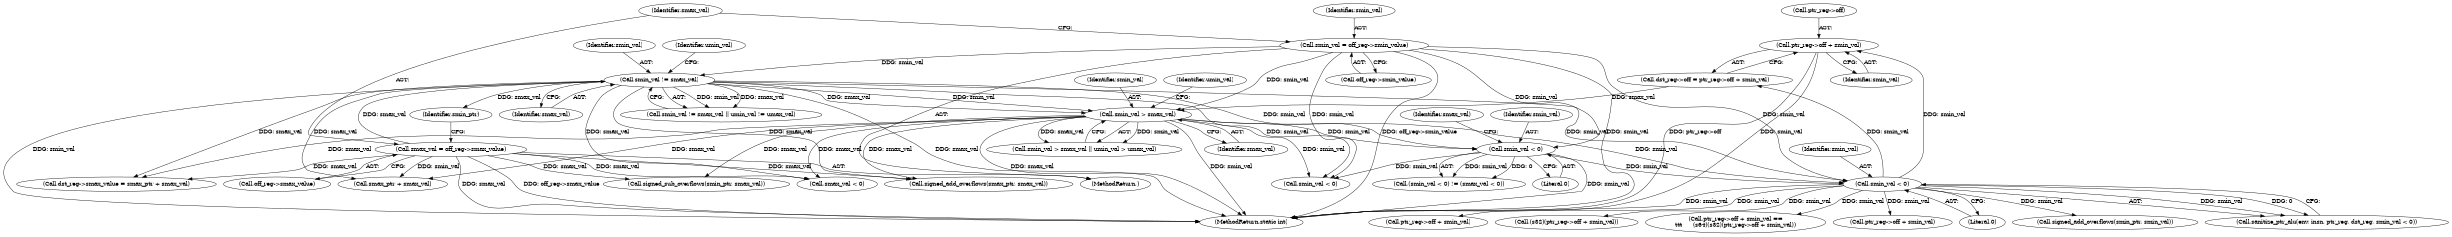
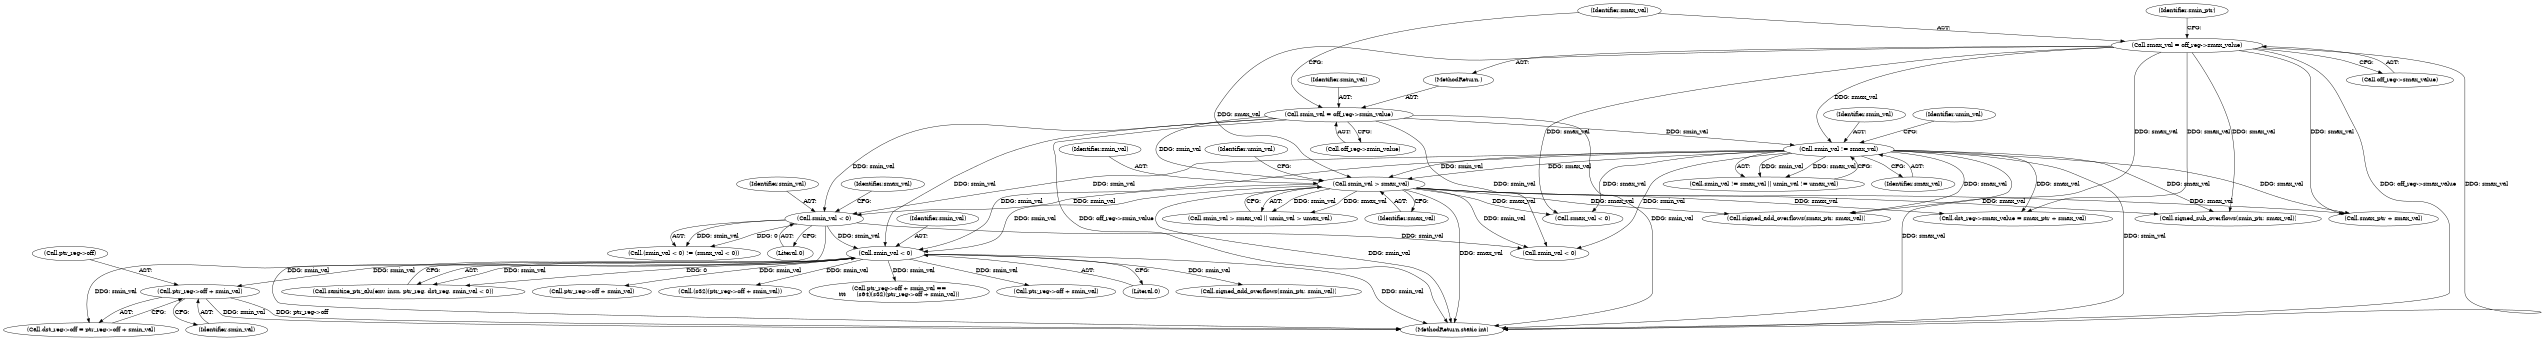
edge "(Call,smin_val != smax_val)" -> "(Identifier,smin_ptr)": now "(Call,smin_val != smax_val)" -> "(Call,signed_sub_overflows(smin_ptr, smax_val))"
edge "(Call,smin_val = off_reg->smin_value)" -> "(MethodReturn,)": reversed
edge "(Call,dst_reg->off = ptr_reg->off + smin_val)" -> "(Call,smin_val > smax_val)": now "(Call,smax_val = off_reg->smax_value)" -> "(Call,smin_val > smax_val)"
edge "(Call,smax_val = off_reg->smax_value)" -> "(Call,smax_ptr + smax_val)": label "DDG: smin_val" -> "DDG: smax_val"
